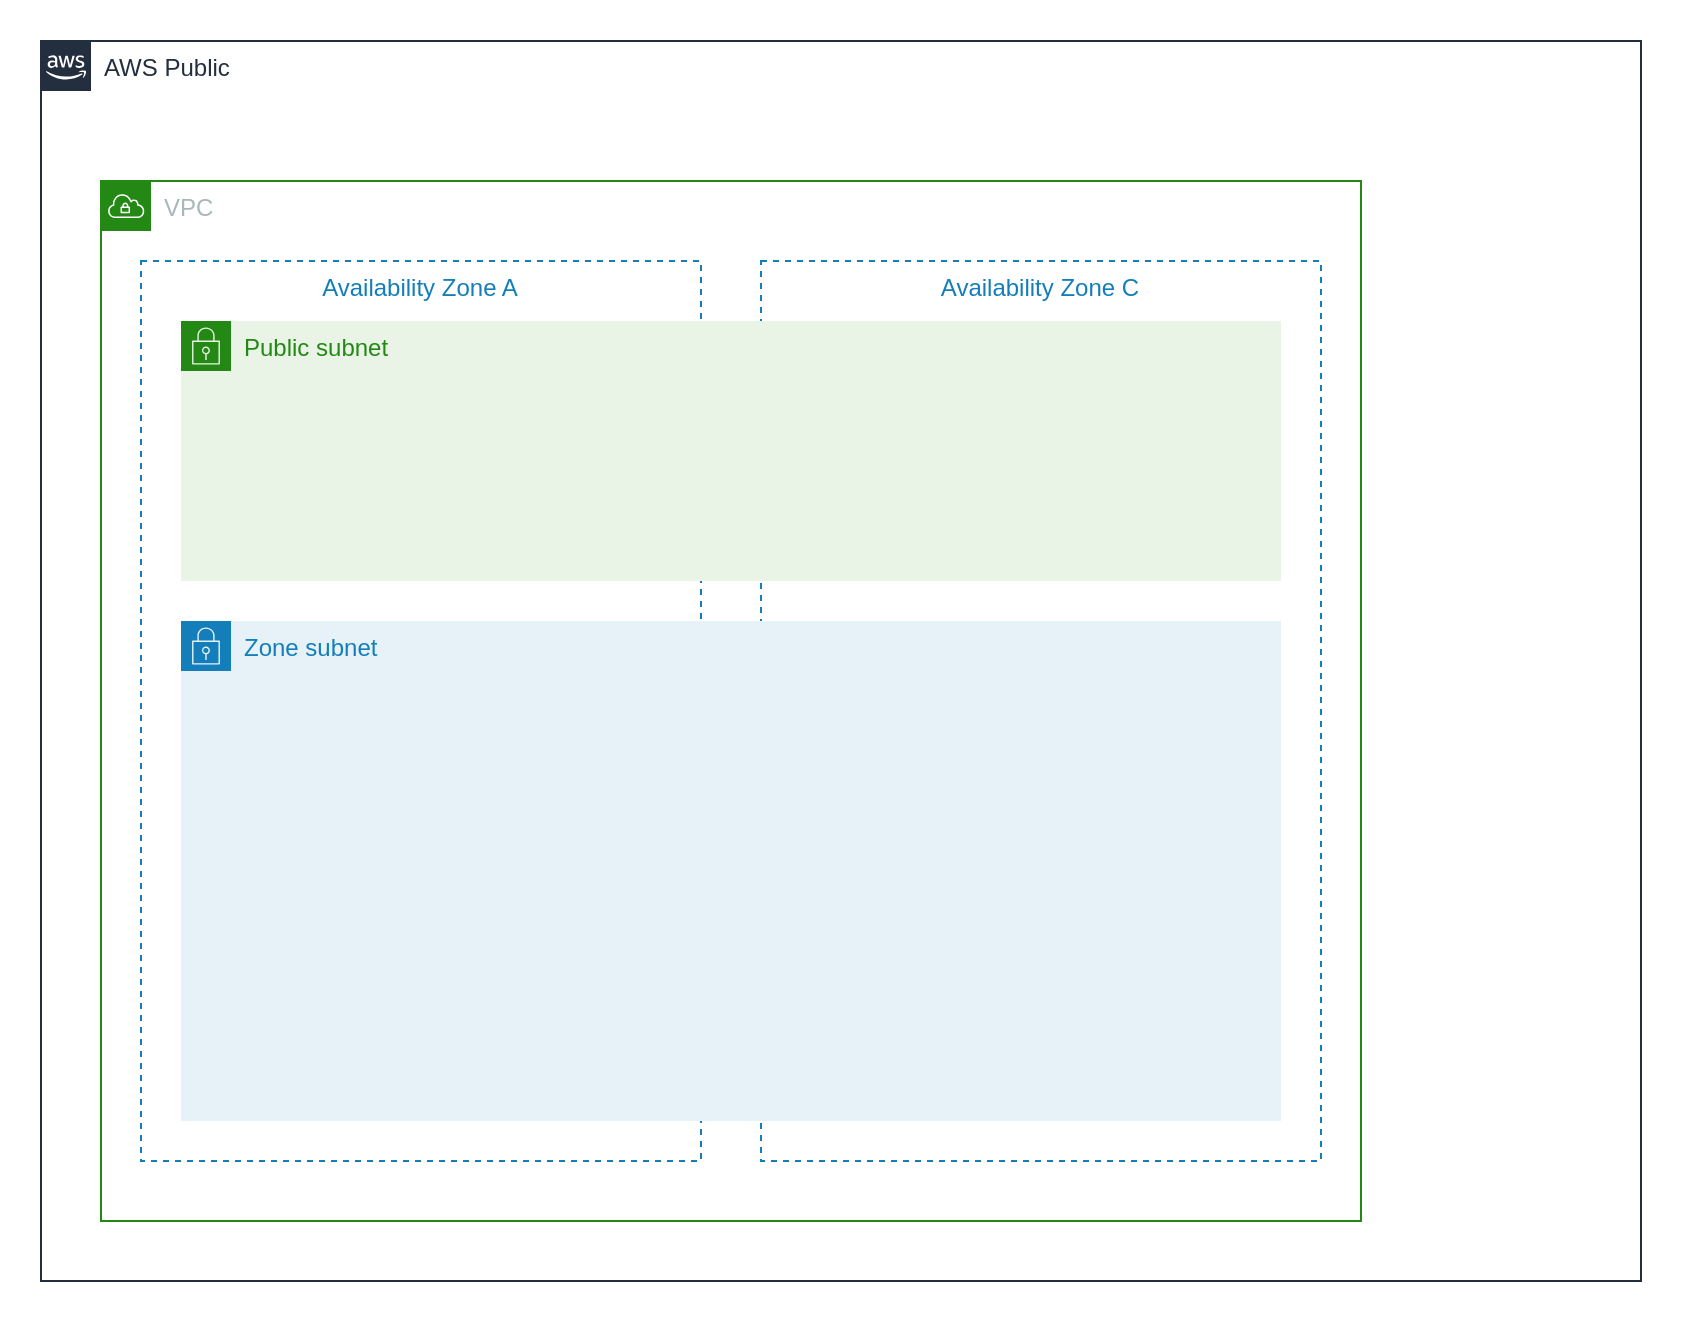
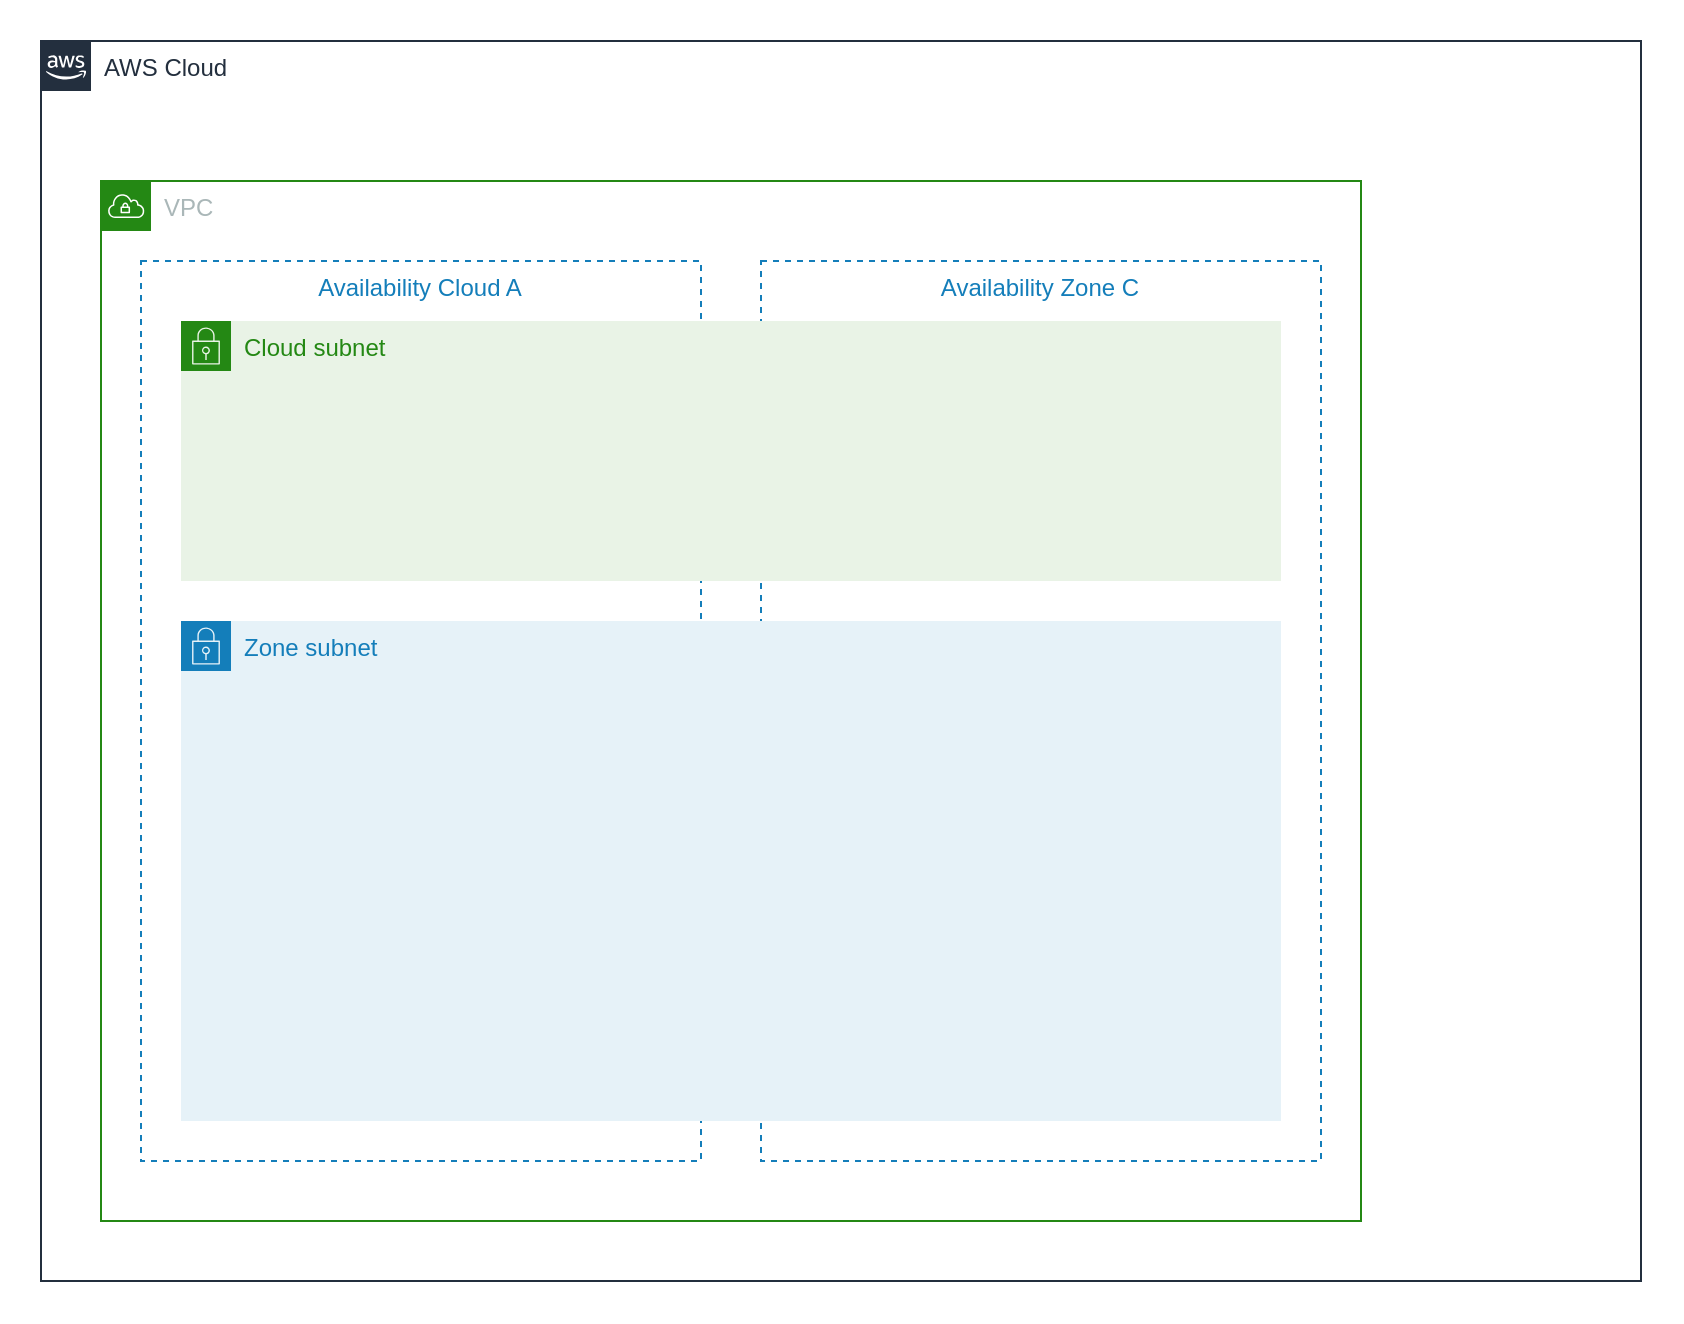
node "AWS Public": label "AWS Public" -> "AWS Cloud"
node "Availability Zone A": label "Availability Zone A" -> "Availability Cloud A"
node "Public subnet": label "Public subnet" -> "Cloud subnet"
